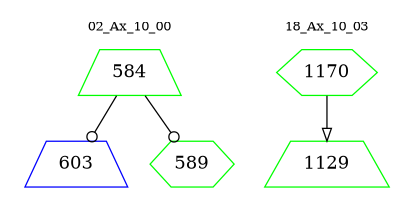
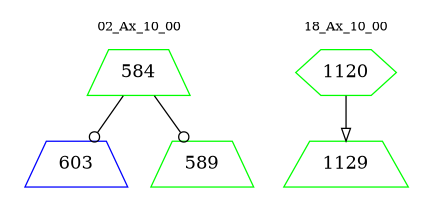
cluster "18_Ax_10_03": label "18_Ax_10_03" -> "18_Ax_10_00"
node "1170": label "1170" -> "1120"
node "589": shape hexagon -> trapezium
